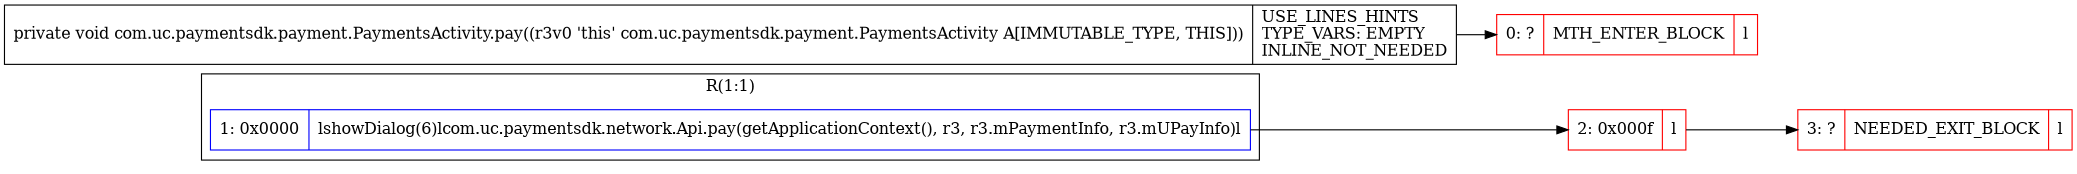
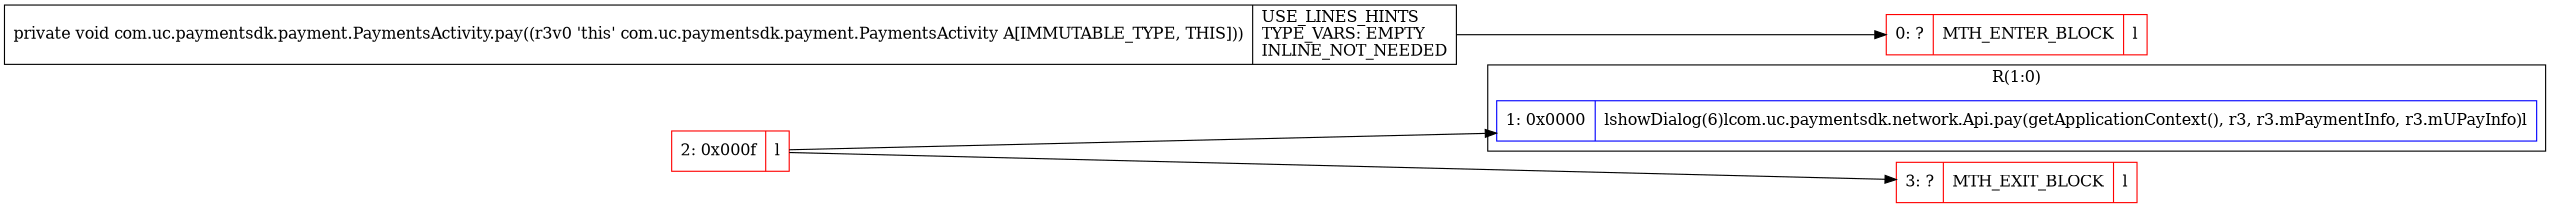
cluster "R(1:1)": label "R(1:1)" -> "R(1:0)"
node "3: ?": text "NEEDED_EXIT_BLOCK" -> "MTH_EXIT_BLOCK"
edge "1: 0x0000" -> "2: 0x000f": reversed
